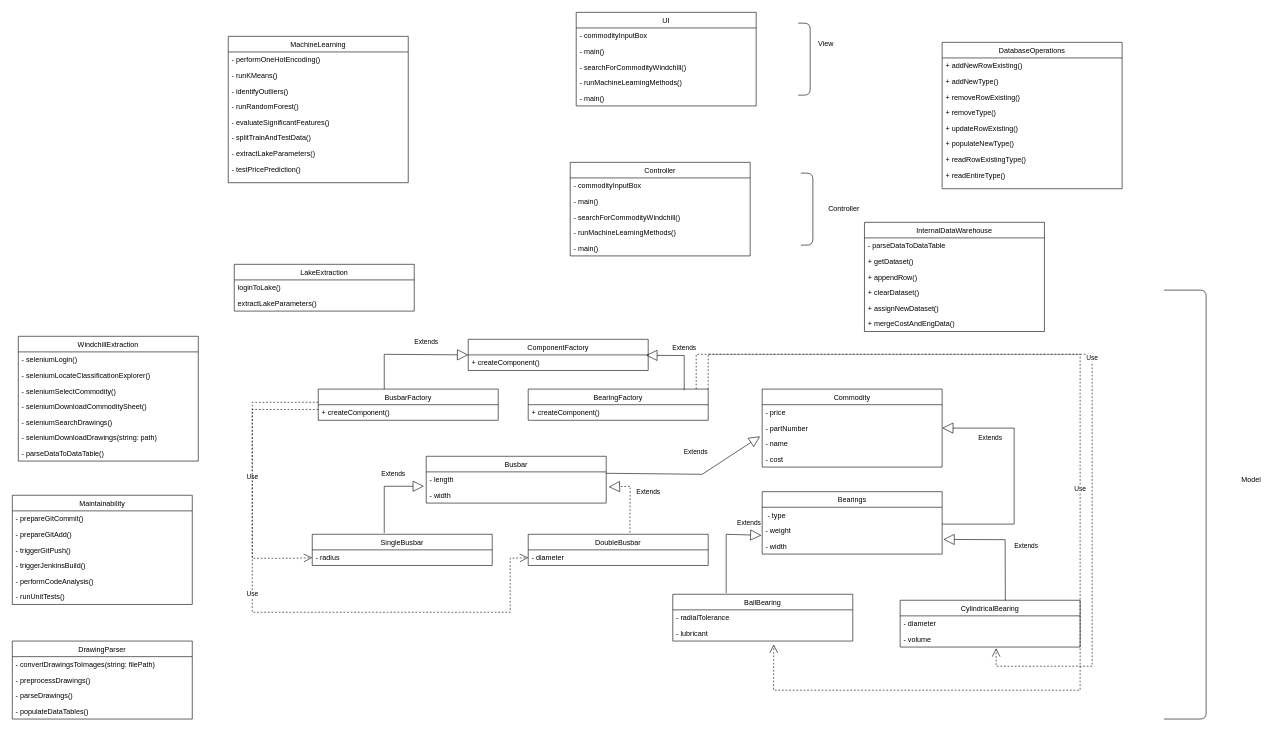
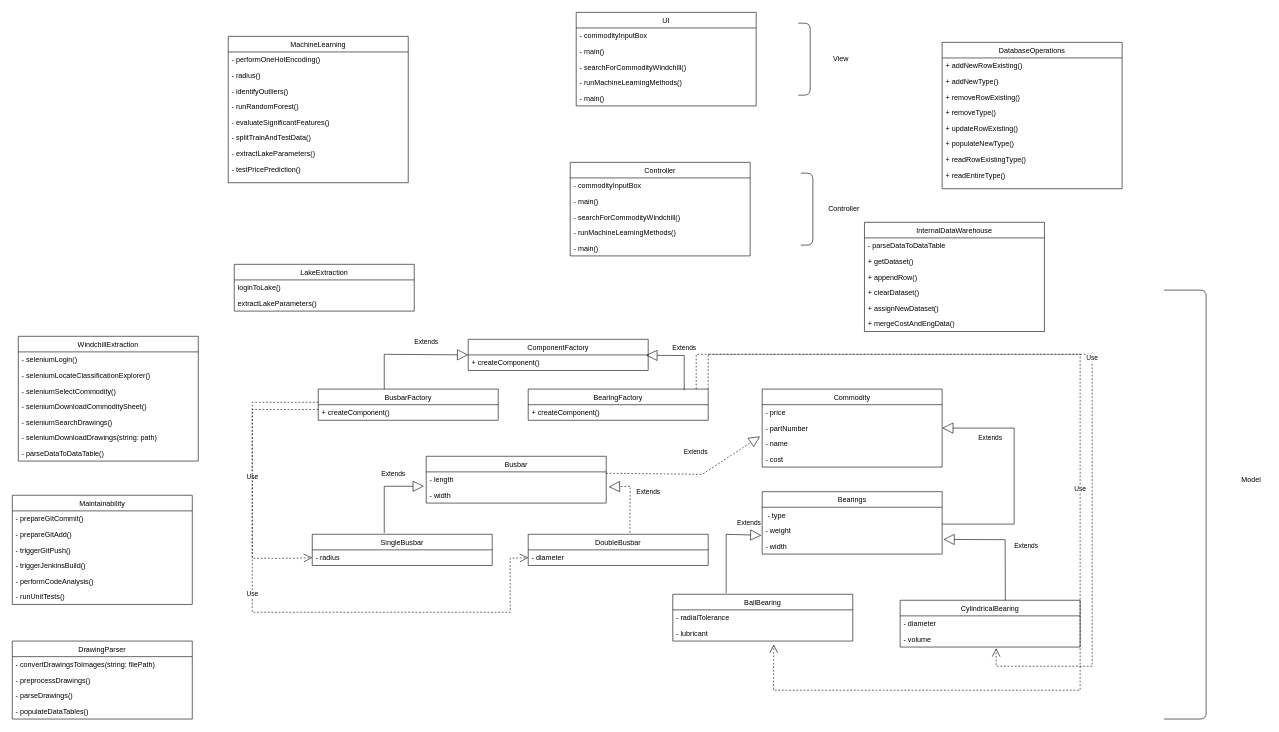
node "View": moved (826, 44) -> (841, 59)
node "- runKMeans()": label "- runKMeans()" -> "- radius()"
edge "- length" -> "- partNumber": style solid -> dashed
